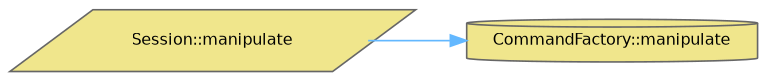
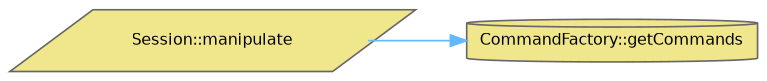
node "CommandFactory::manipulate": label "CommandFactory::manipulate" -> "CommandFactory::getCommands"
